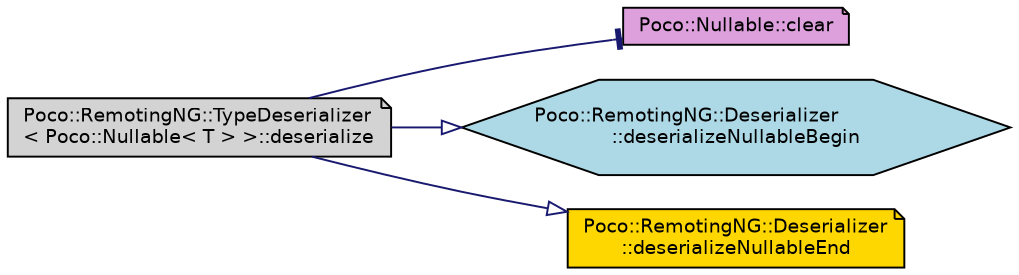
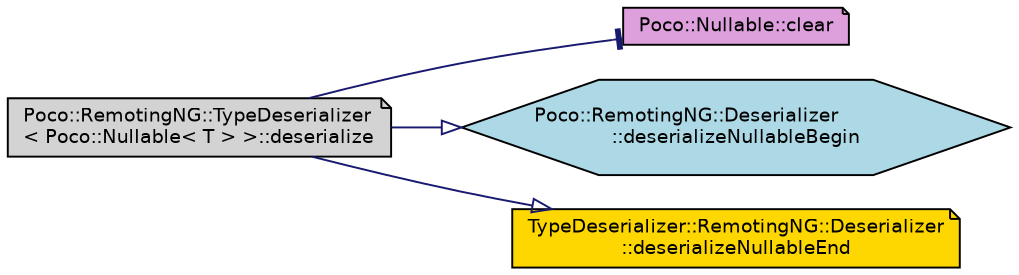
node "Poco::RemotingNG::Deserializer ::deserializeNullableEnd": label "Poco::RemotingNG::Deserializer ::deserializeNullableEnd" -> "TypeDeserializer::RemotingNG::Deserializer ::deserializeNullableEnd"
